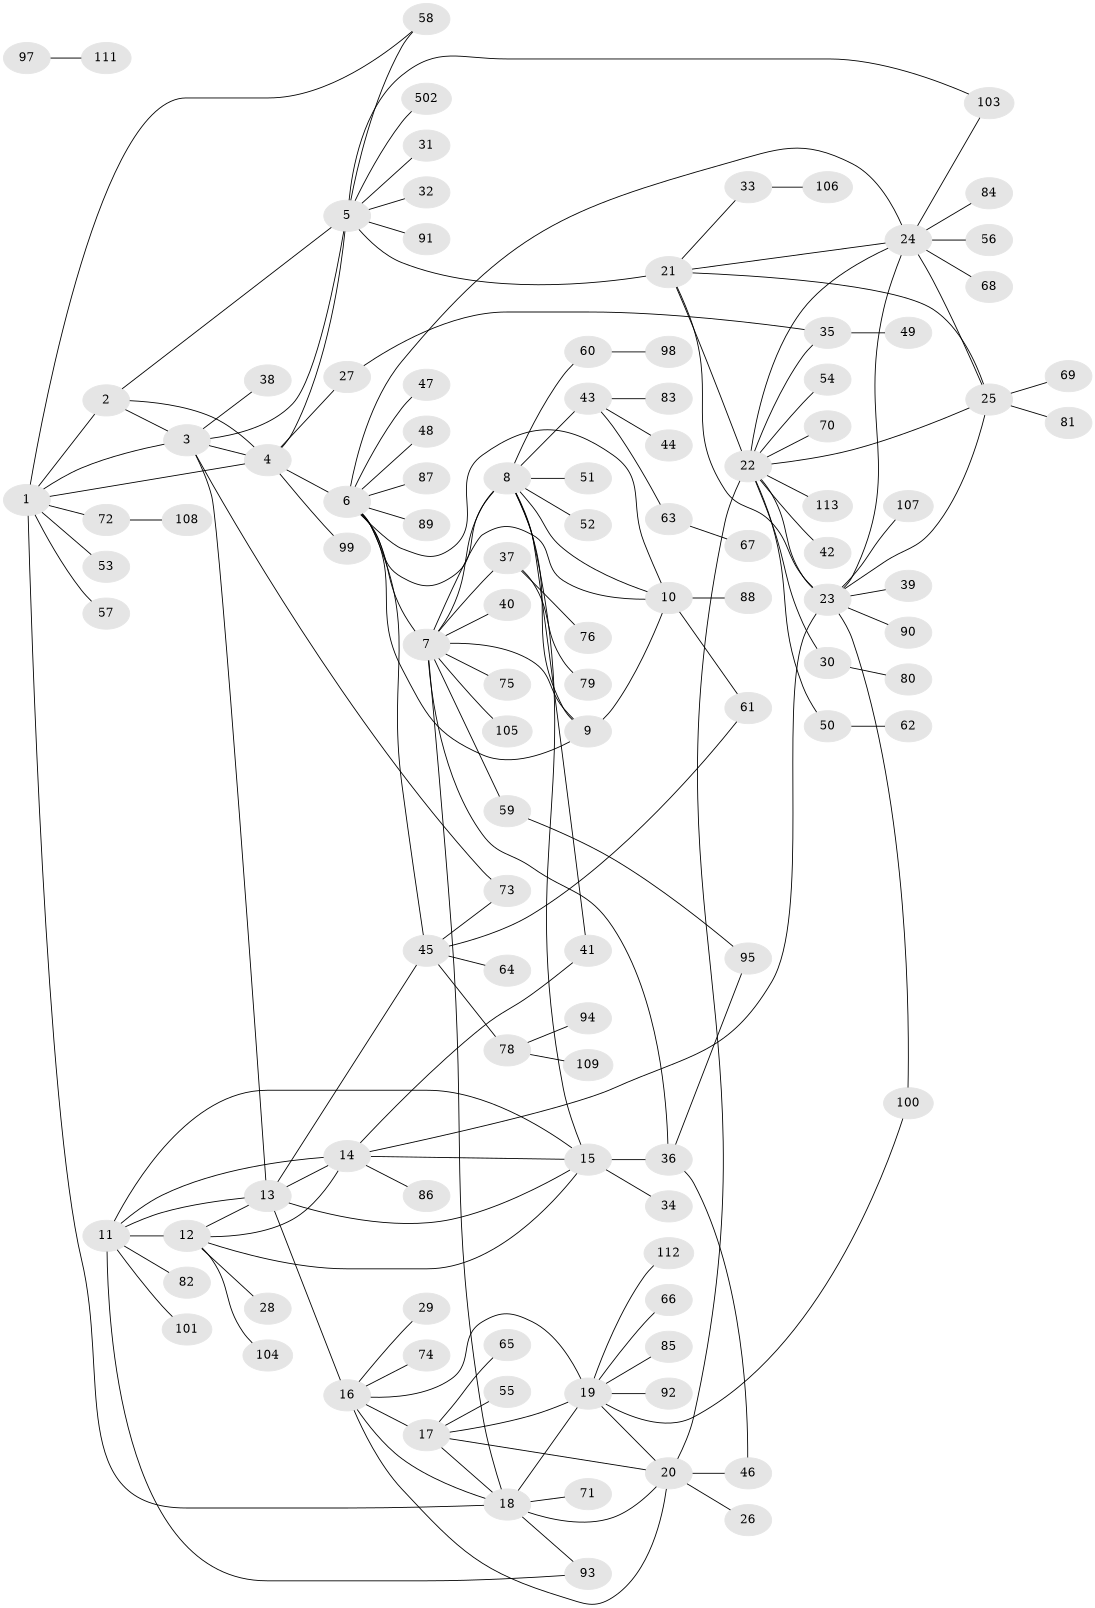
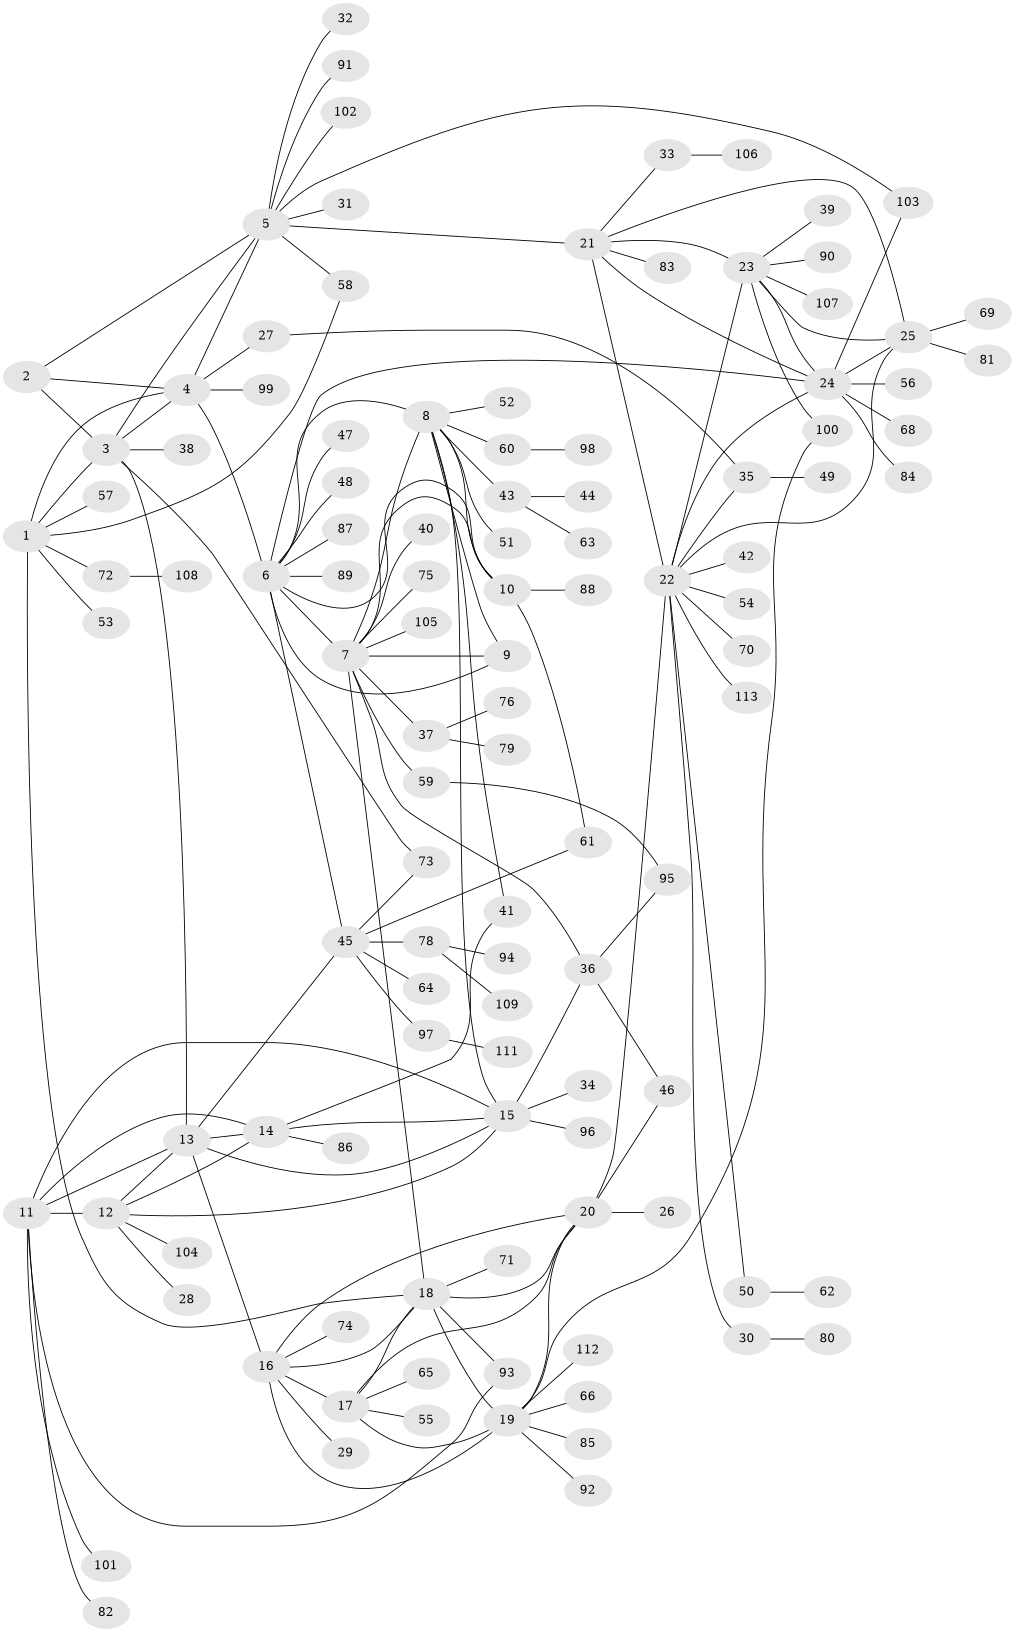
node "502": label "502" -> "102"
edge "43" -- "83": now "21" -- "83"
edge "2" -- "1": removed
node "67": removed
edge "10" -- "9": removed
edge "45" -- "97": added
edge "23" -- "14": removed
node "96": added
